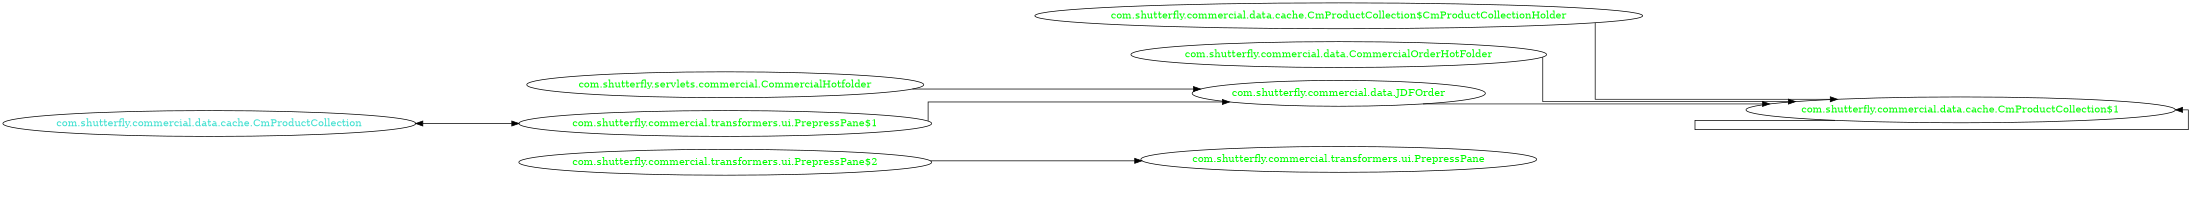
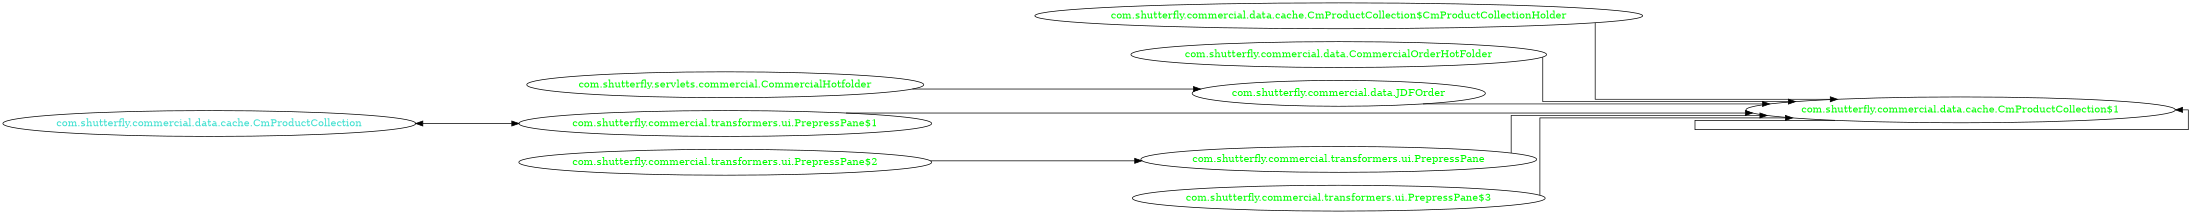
edge "com.shutterfly.commercial.transformers.ui.PrepressPane$1" -> "com.shutterfly.commercial.data.JDFOrder": now "com.shutterfly.commercial.transformers.ui.PrepressPane$1" -> "com.shutterfly.commercial.data.cache.CmProductCollection$1"
edge "com.shutterfly.commercial.transformers.ui.PrepressPane" -> "com.shutterfly.commercial.data.cache.CmProductCollection$1": added
node "com.shutterfly.commercial.transformers.ui.PrepressPane$3": added
